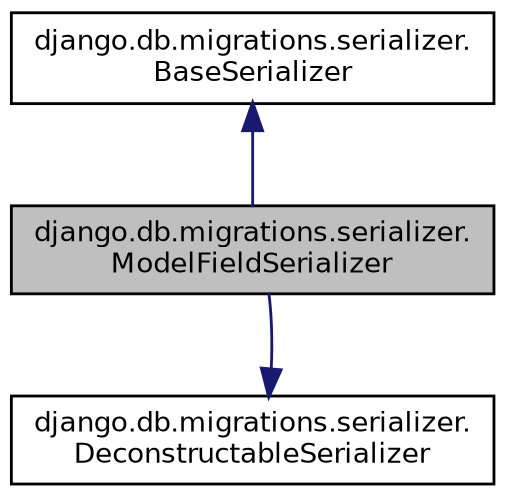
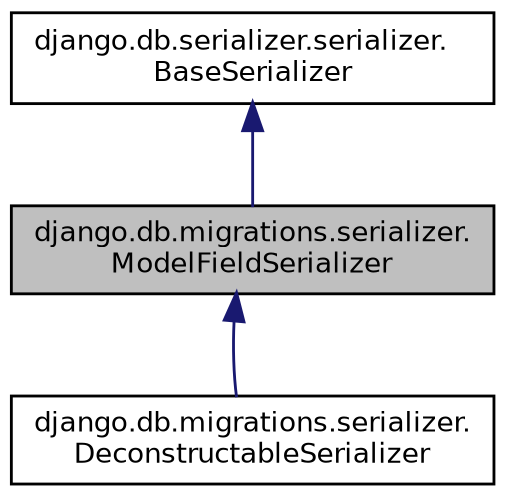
node "django.db.migrations.serializer. BaseSerializer": label "django.db.migrations.serializer. BaseSerializer" -> "django.db.serializer.serializer. BaseSerializer"
edge "django.db.migrations.serializer. ModelFieldSerializer" -> "django.db.migrations.serializer. DeconstructableSerializer": reversed
